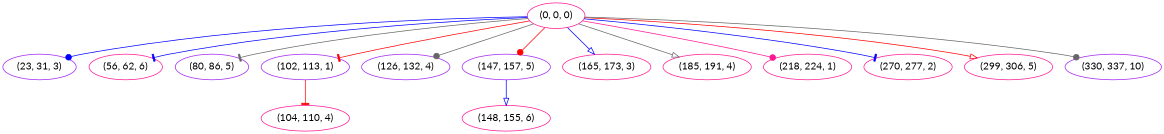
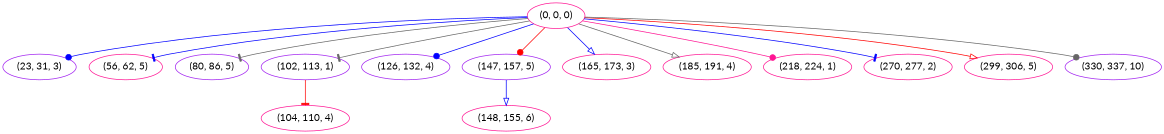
edge "(0, 0, 0)" -> "(102, 113, 1)": color red -> gray40
edge "(0, 0, 0)" -> "(126, 132, 4)": color gray40 -> blue
node "(56, 62, 6)": label "(56, 62, 6)" -> "(56, 62, 5)"
